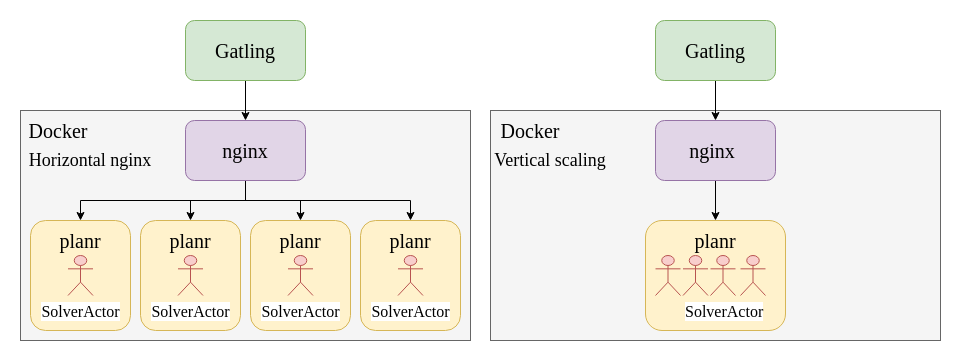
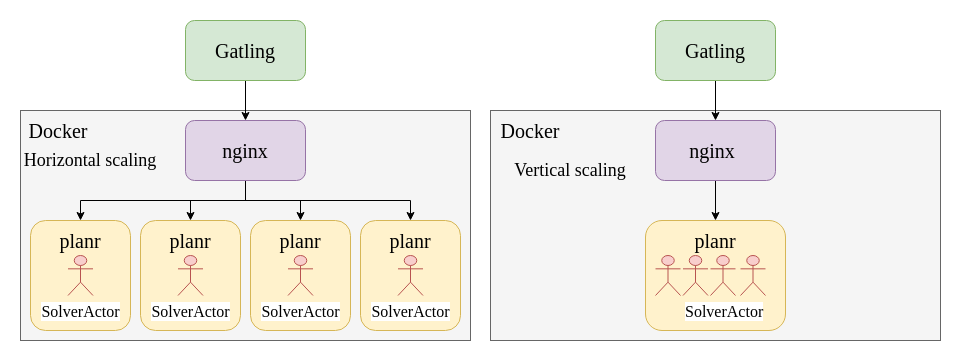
node "Horizontal nginx": label "Horizontal nginx" -> "Horizontal scaling"
node "Vertical scaling": moved (551, 161) -> (571, 171)
